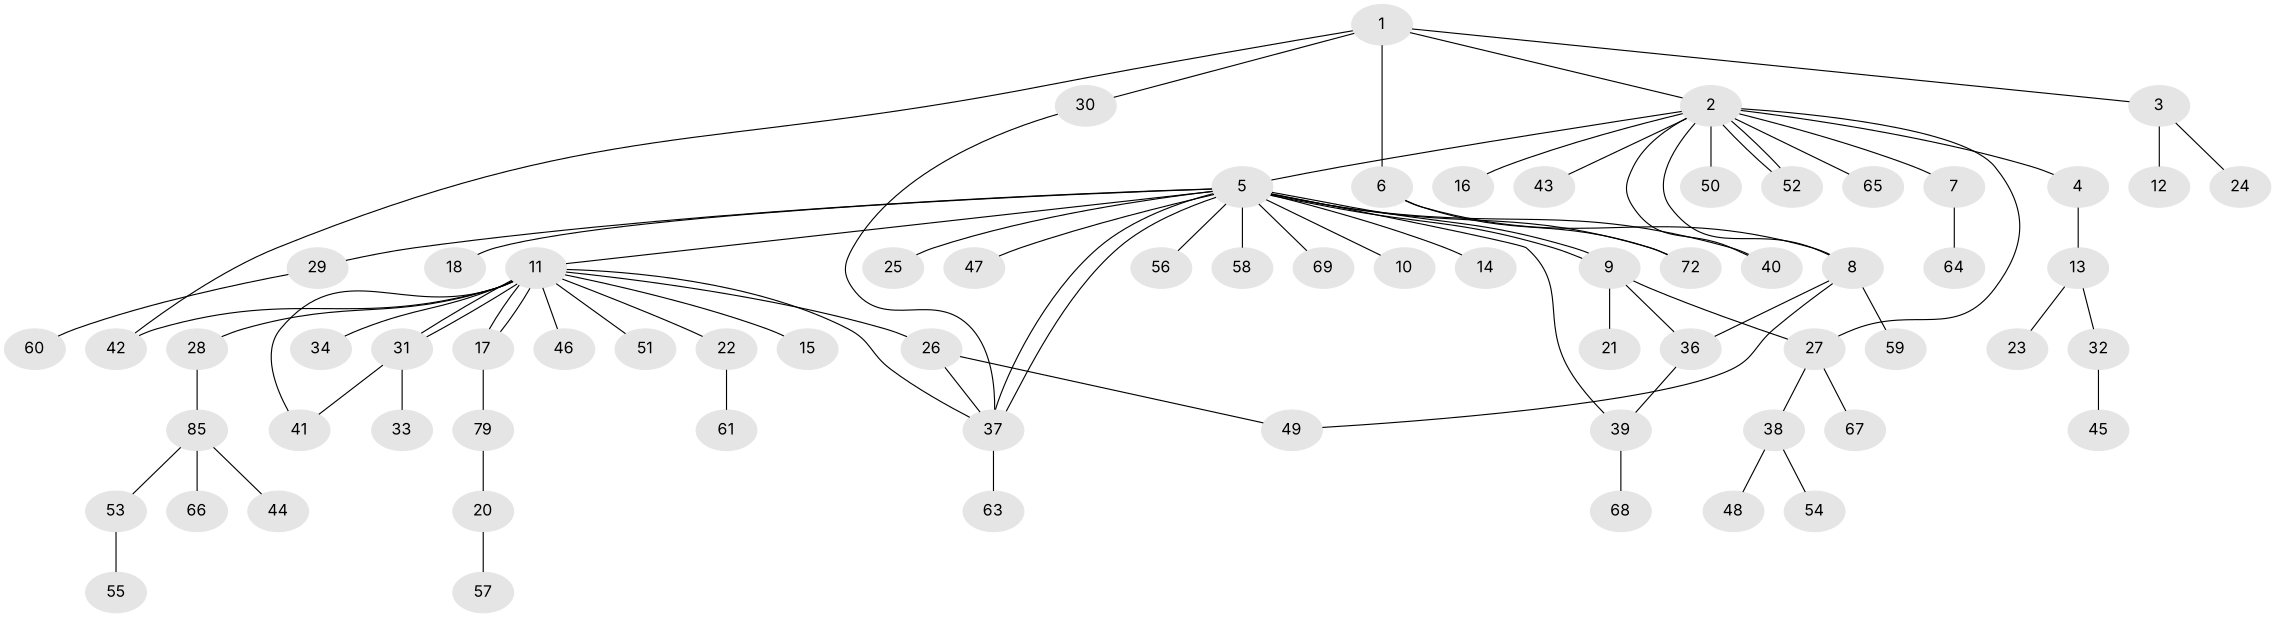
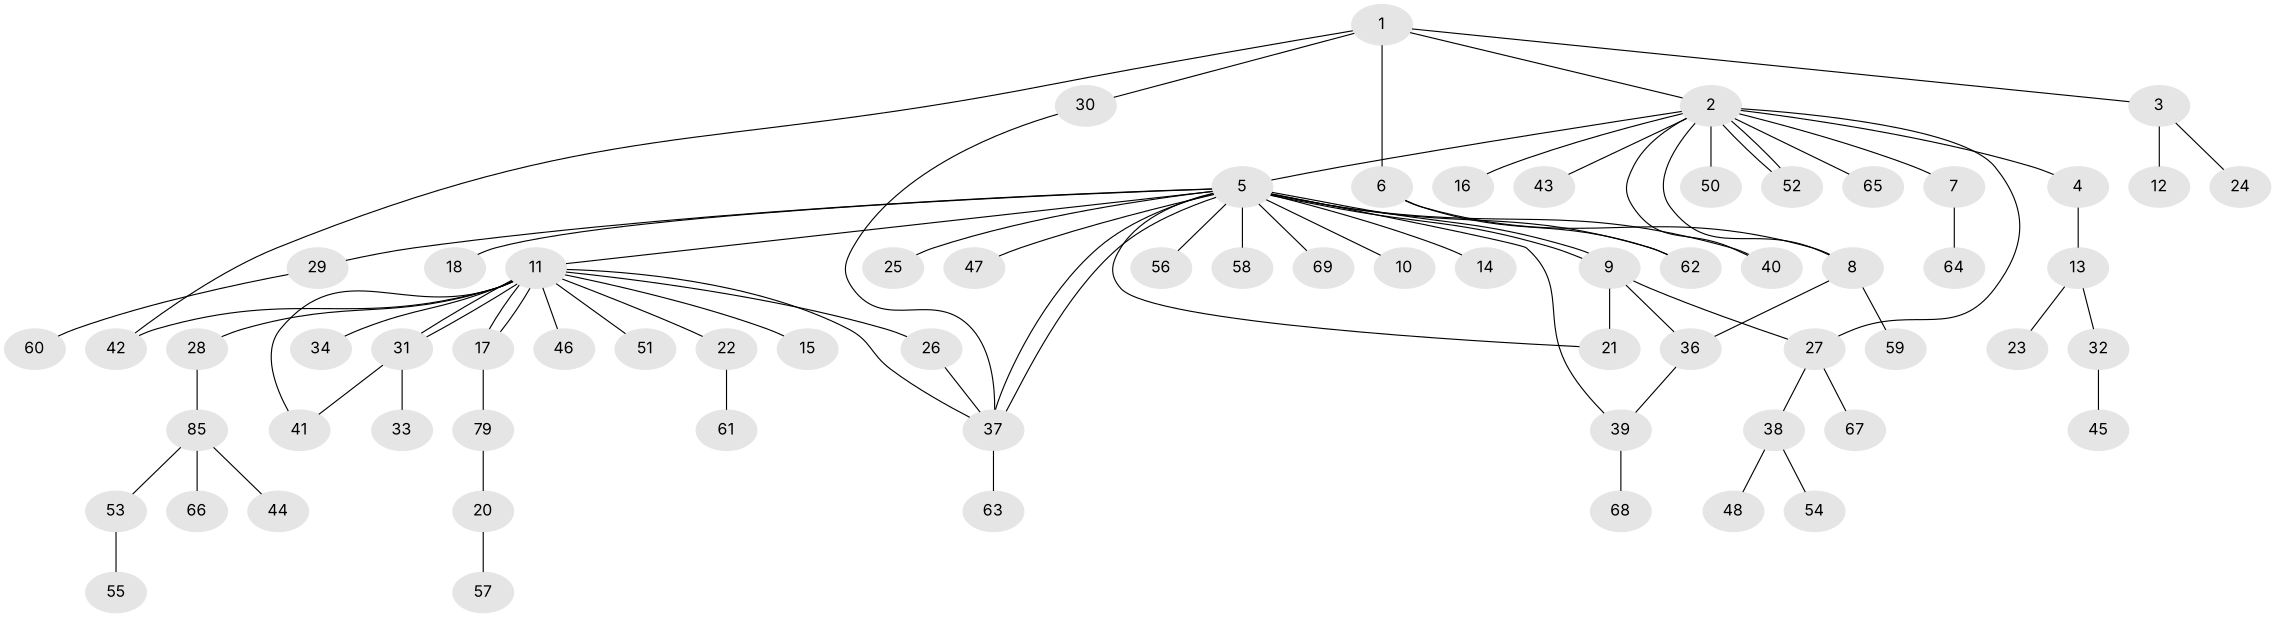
node "72": label "72" -> "62"
edge "5" -- "21": added
node "49": removed
